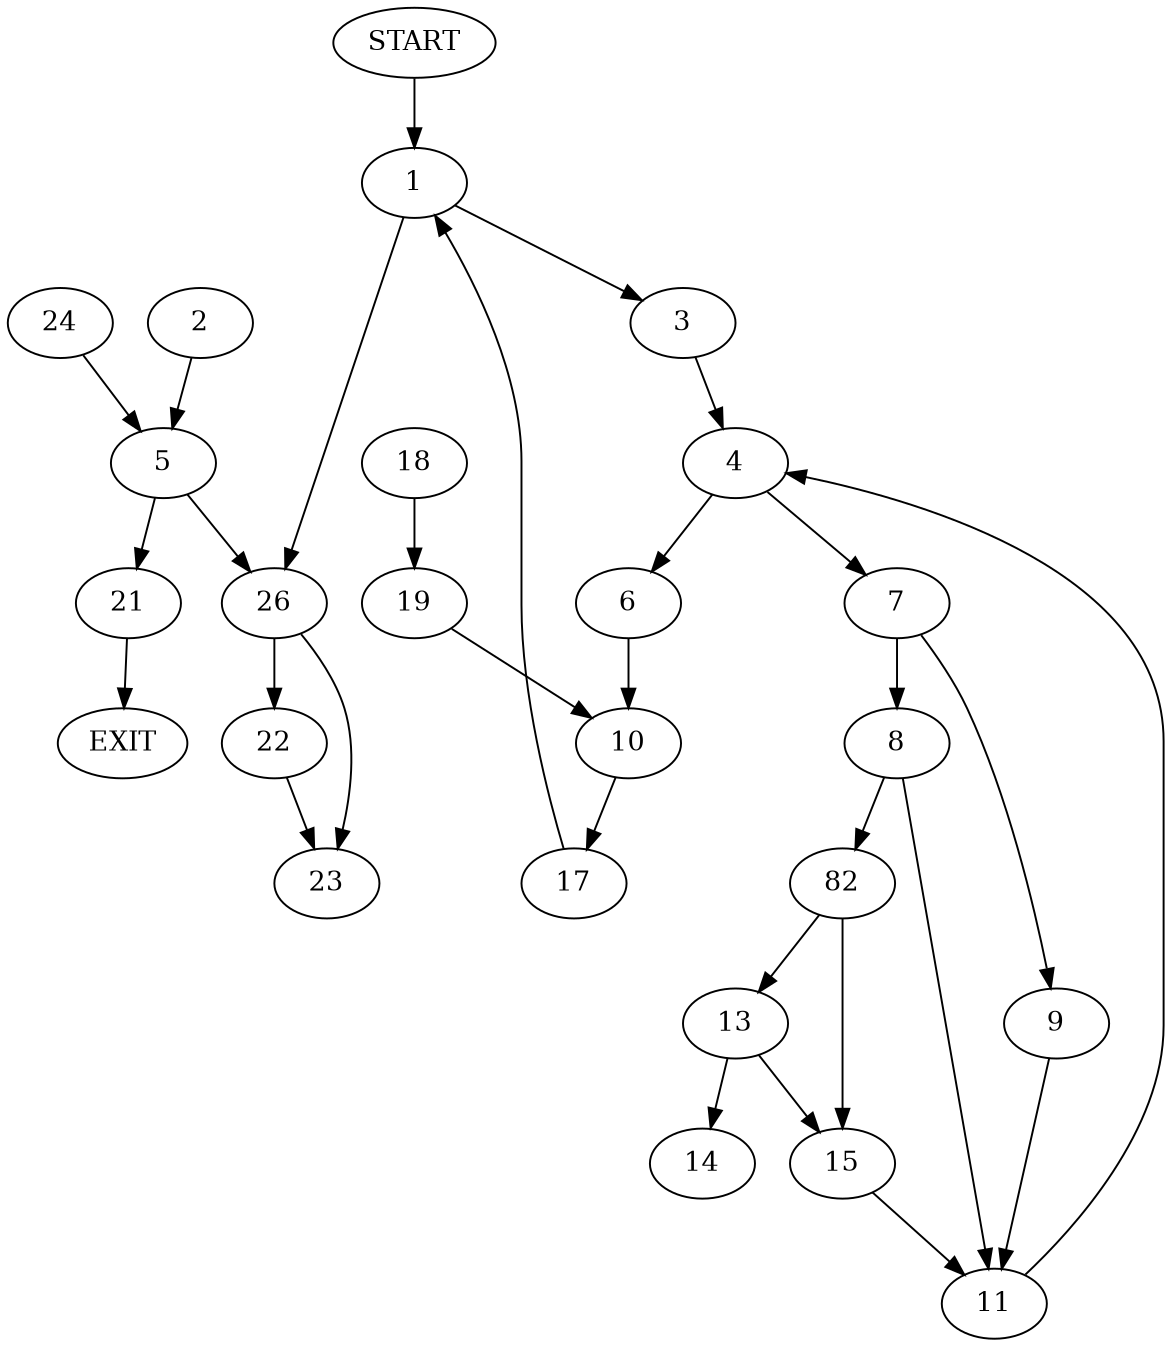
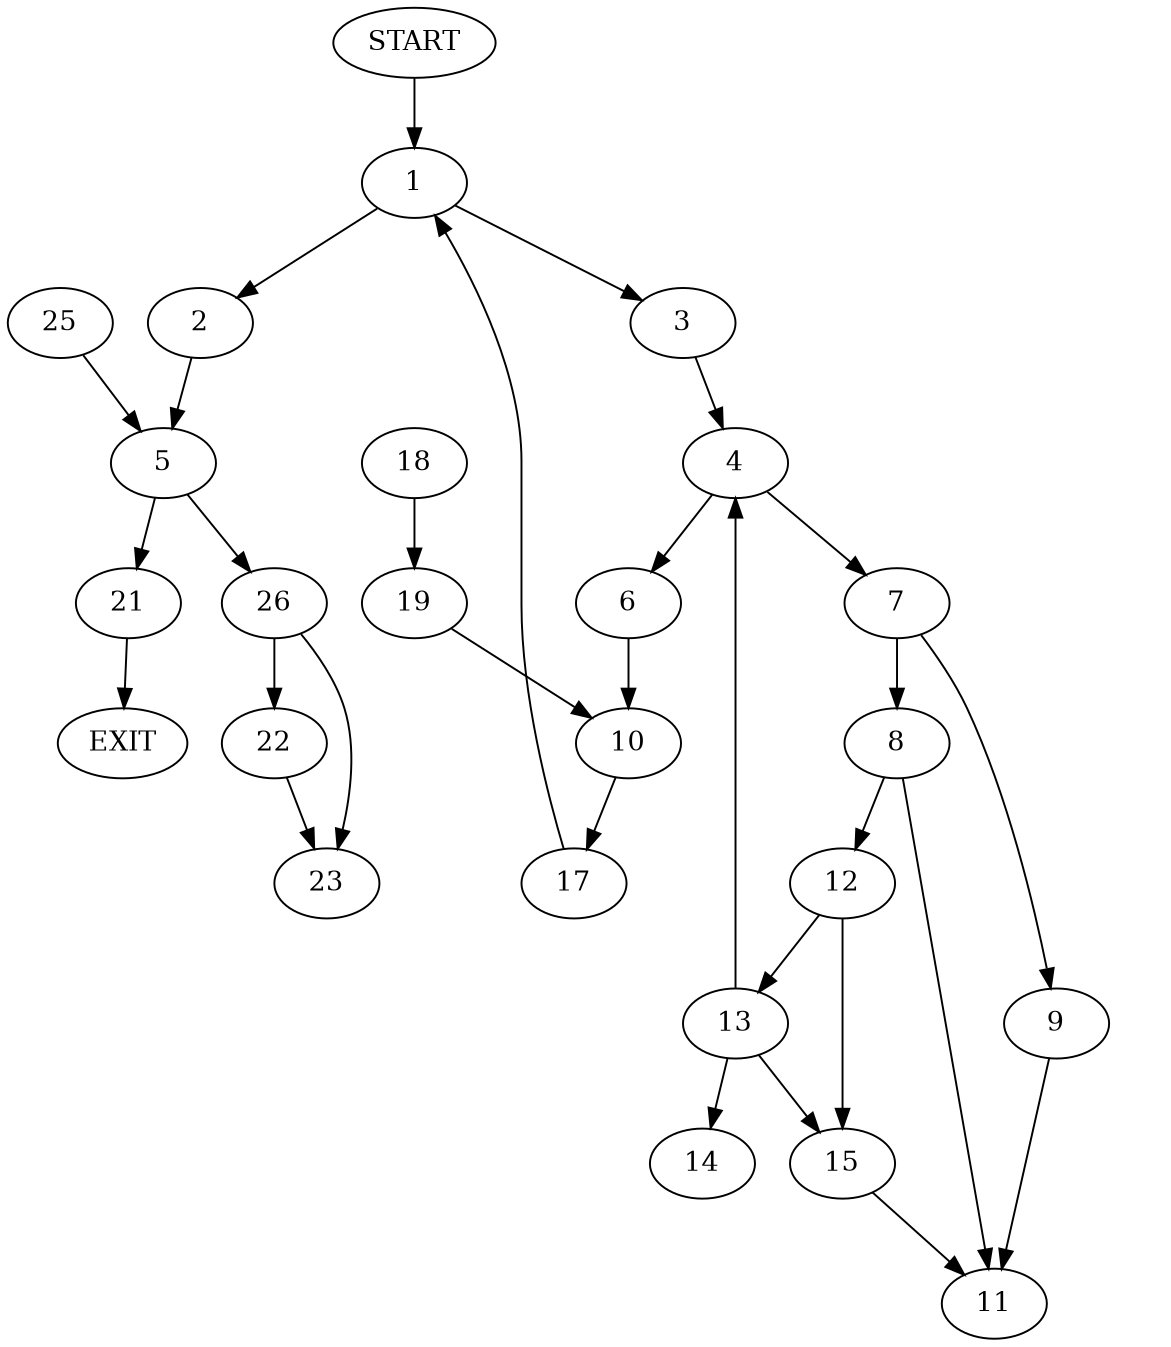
node "24": label "24" -> "25"
edge "1" -> "26": now "1" -> "2"
edge "11" -> "4": now "13" -> "4"
node "82": label "82" -> "12"
